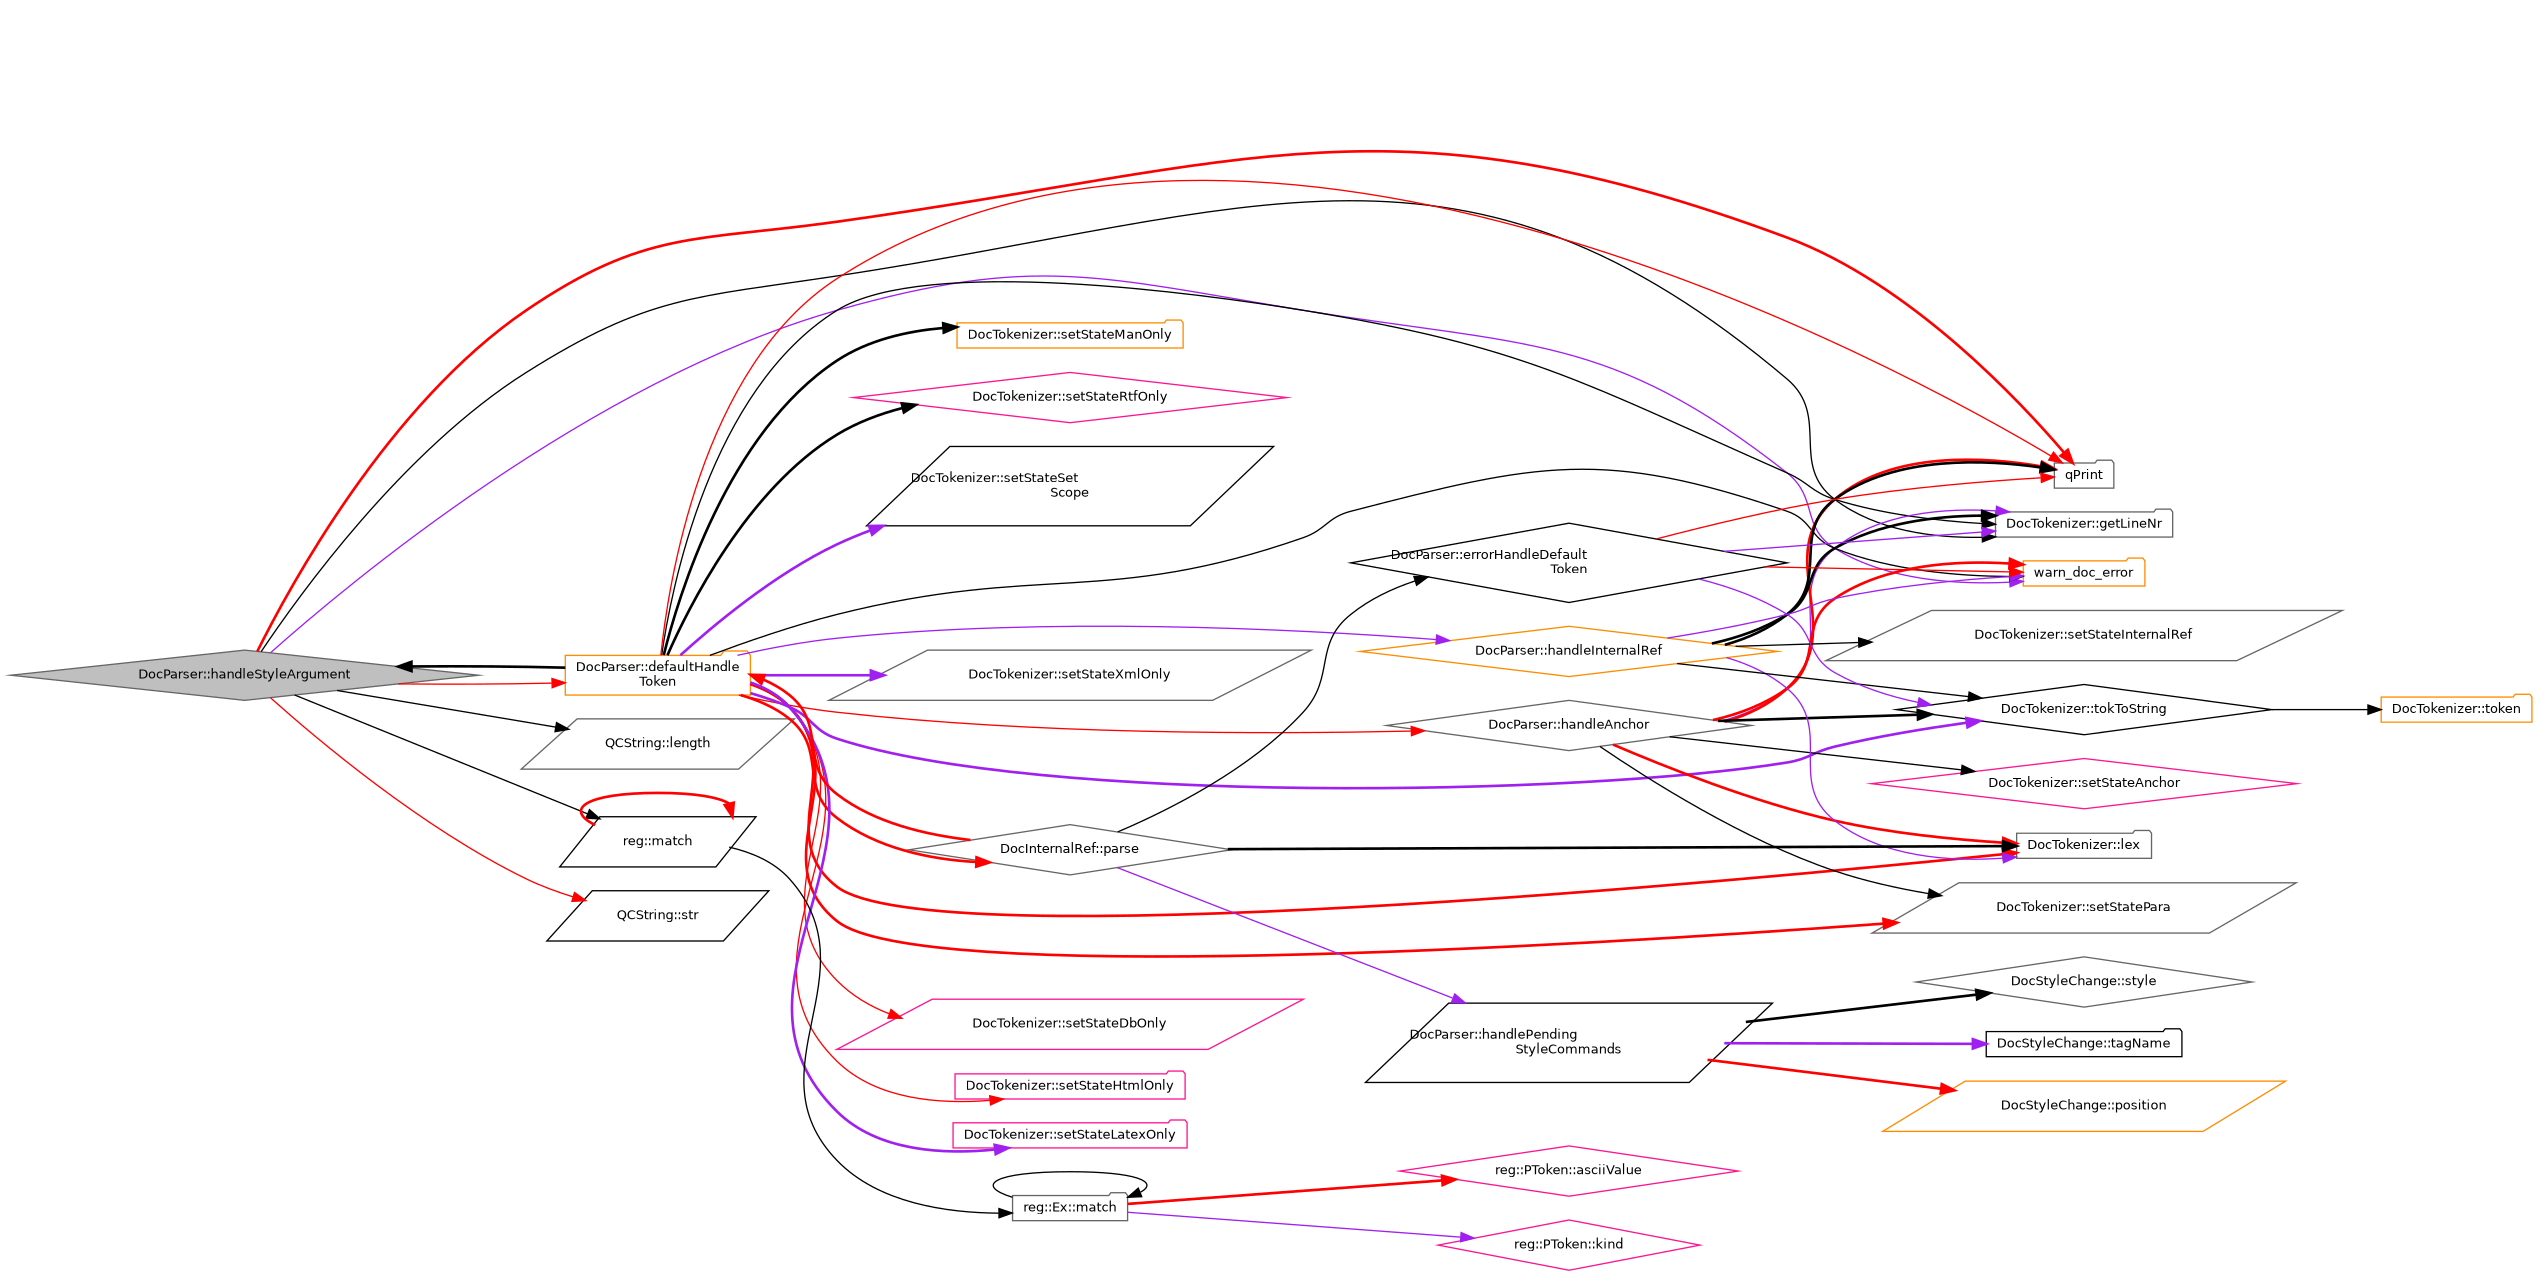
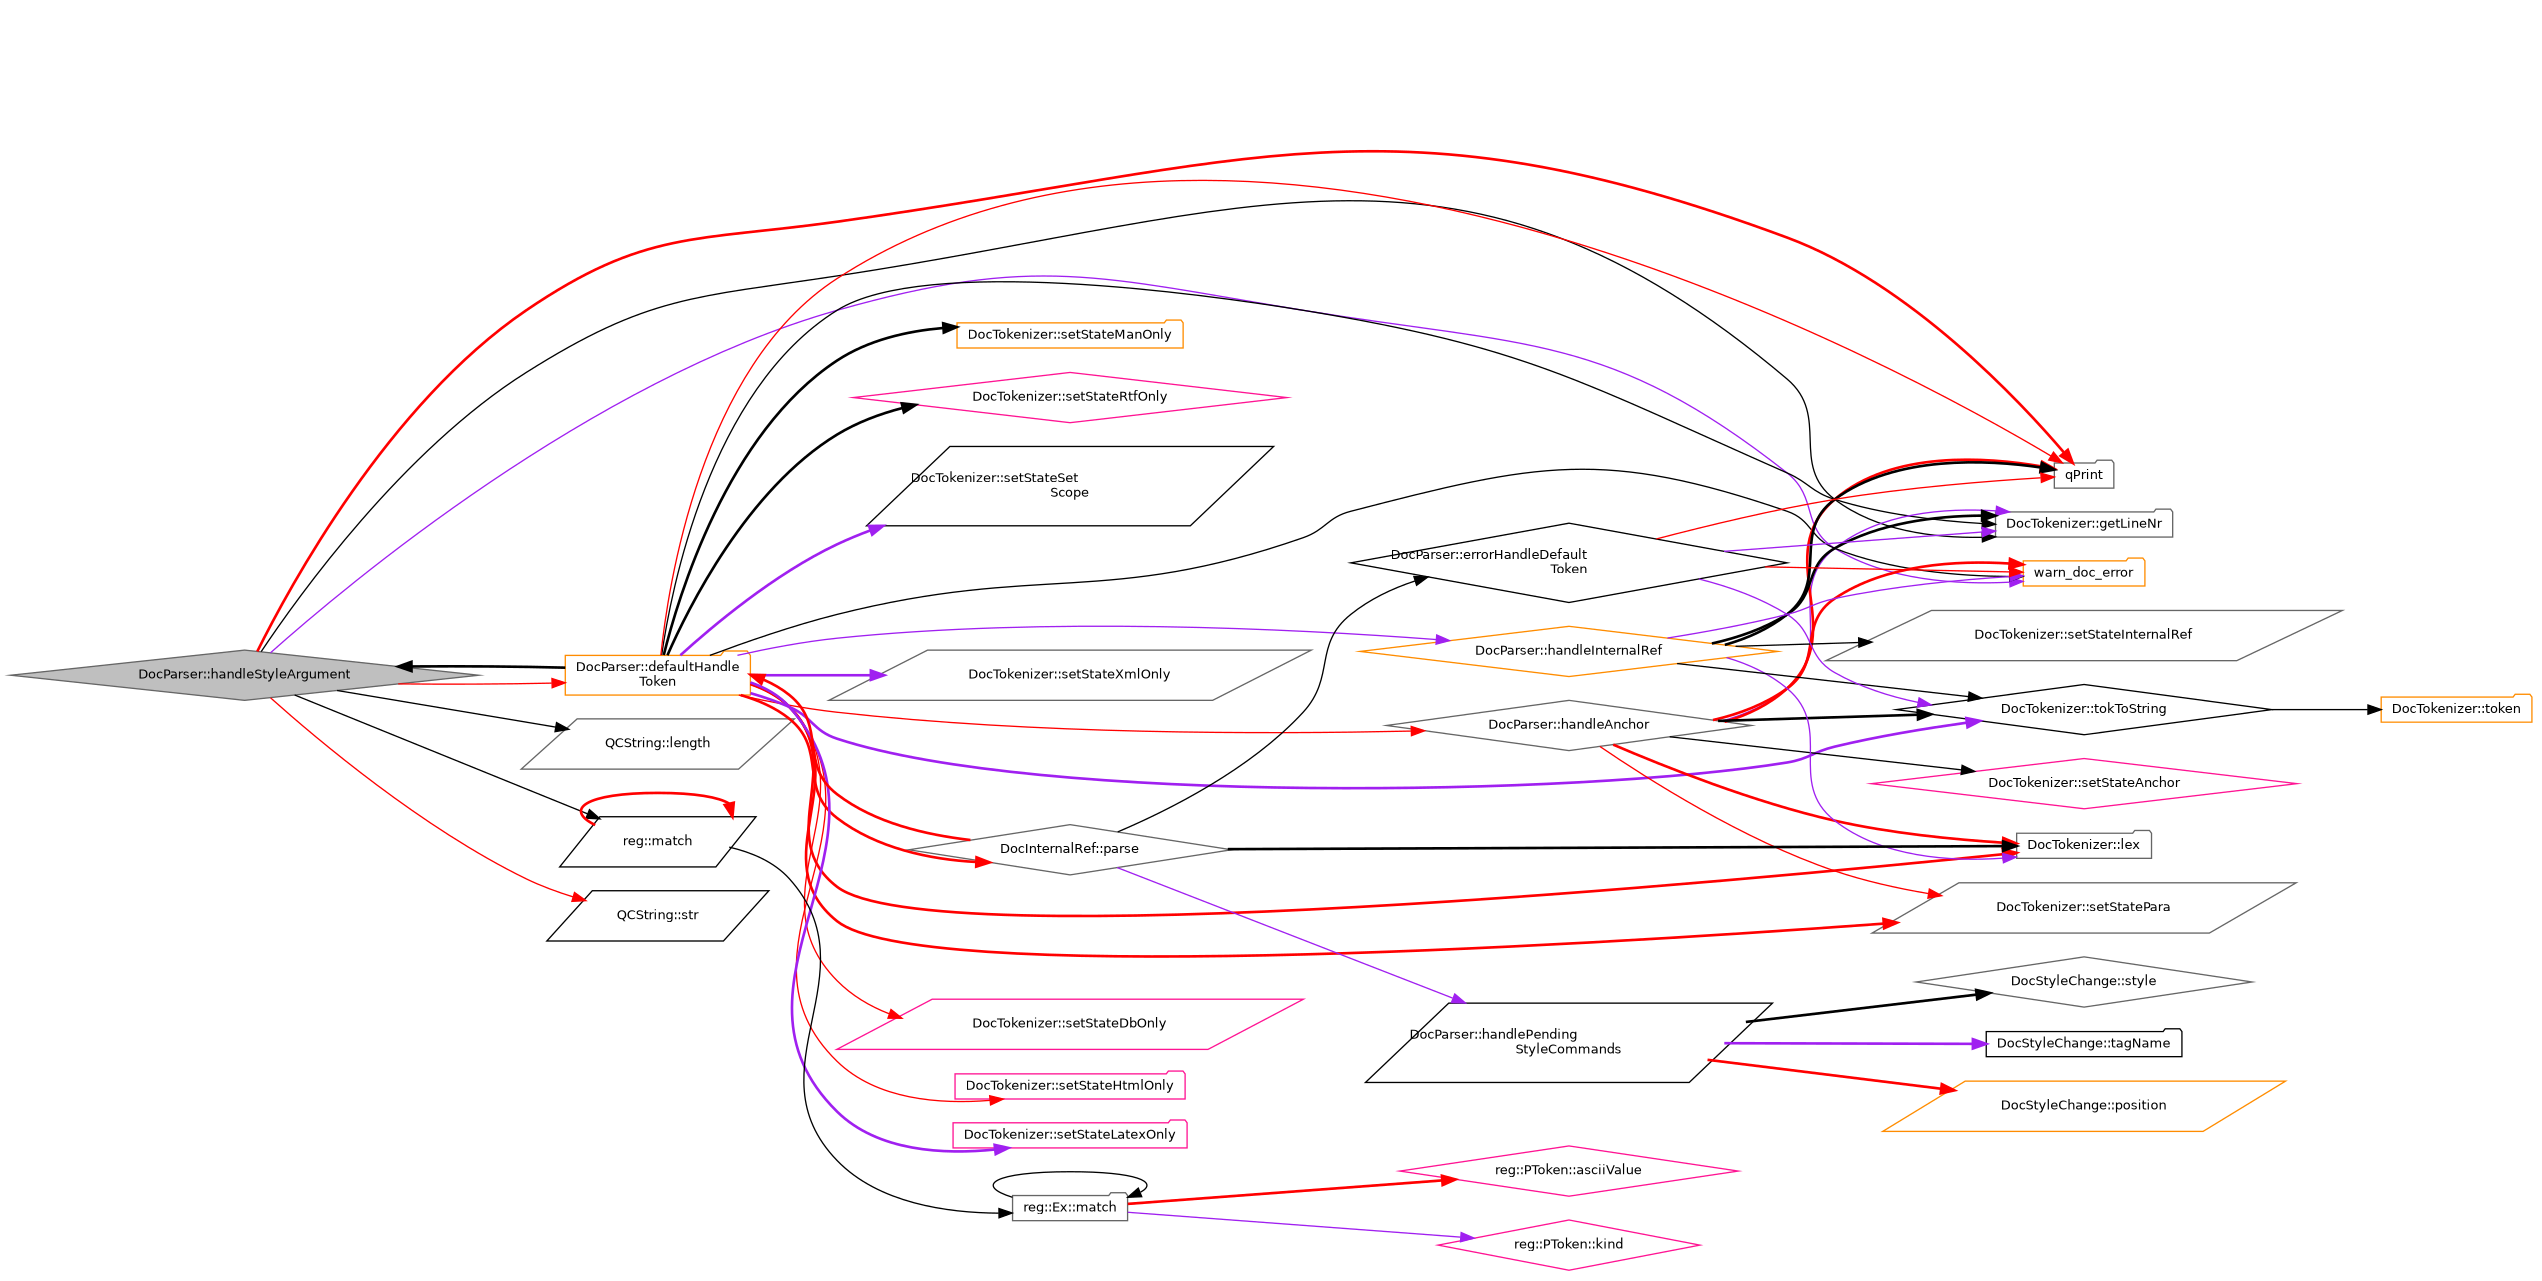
edge "DocParser::handleAnchor" -> "DocTokenizer::setStatePara": color black -> red
